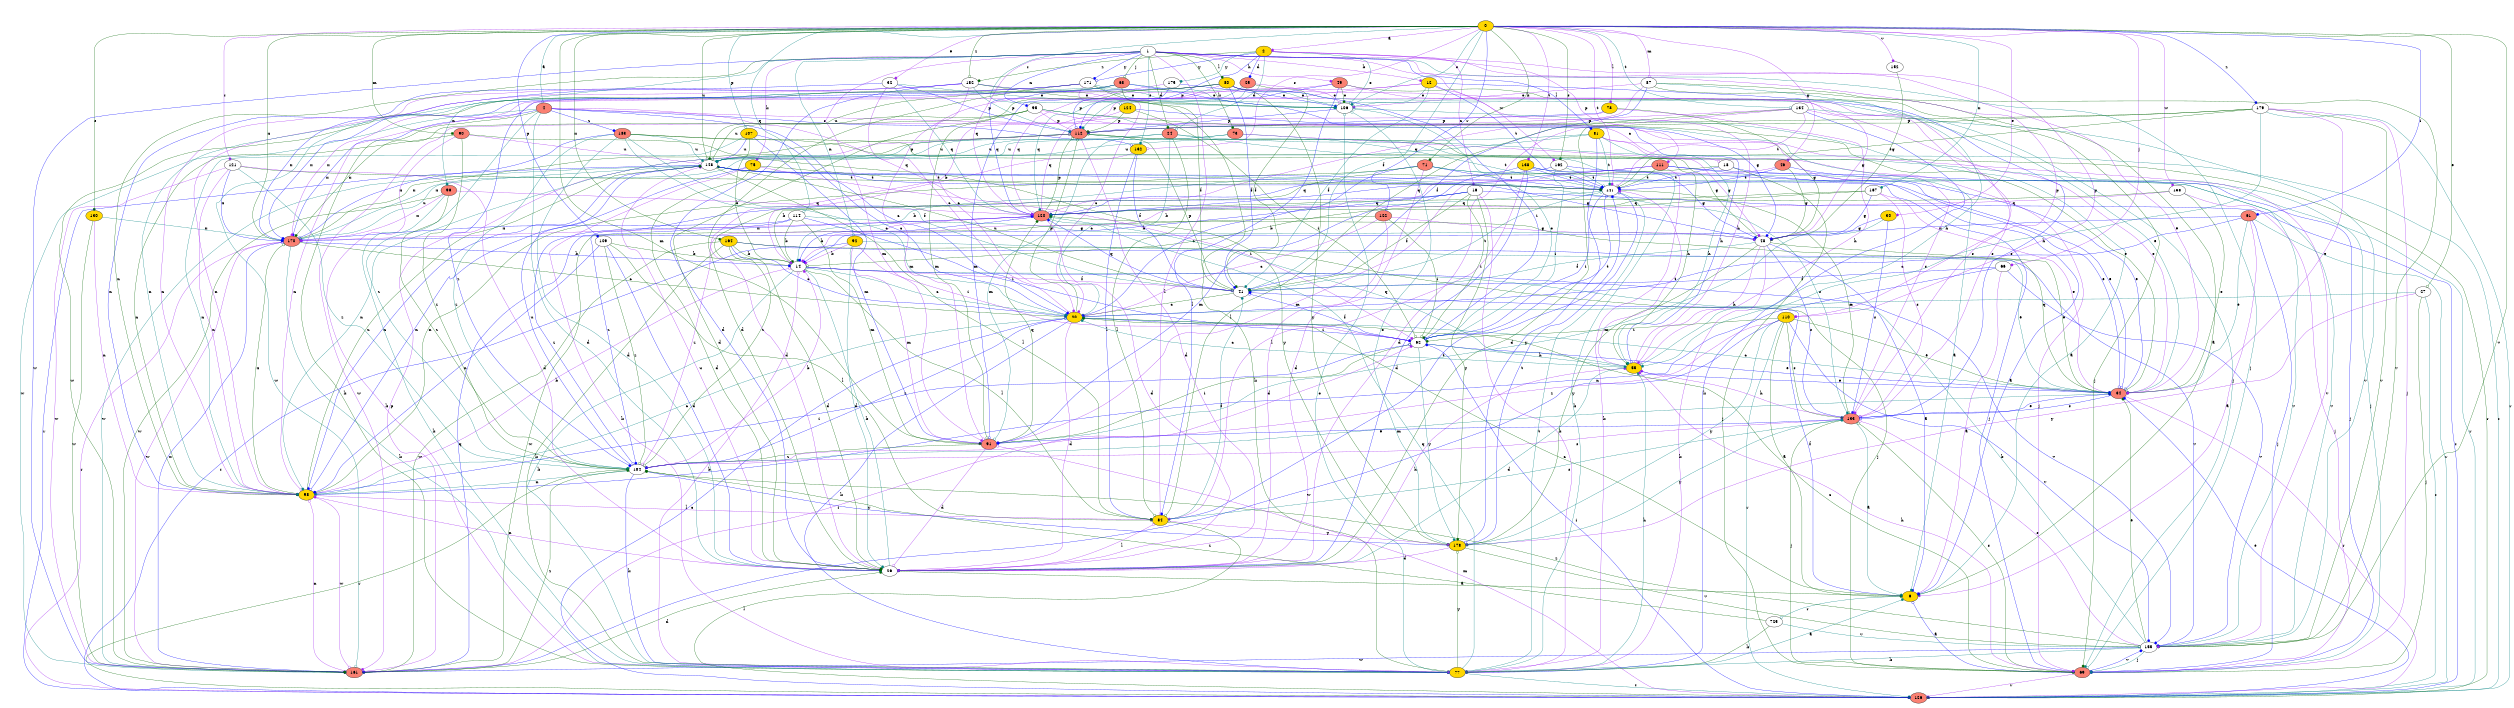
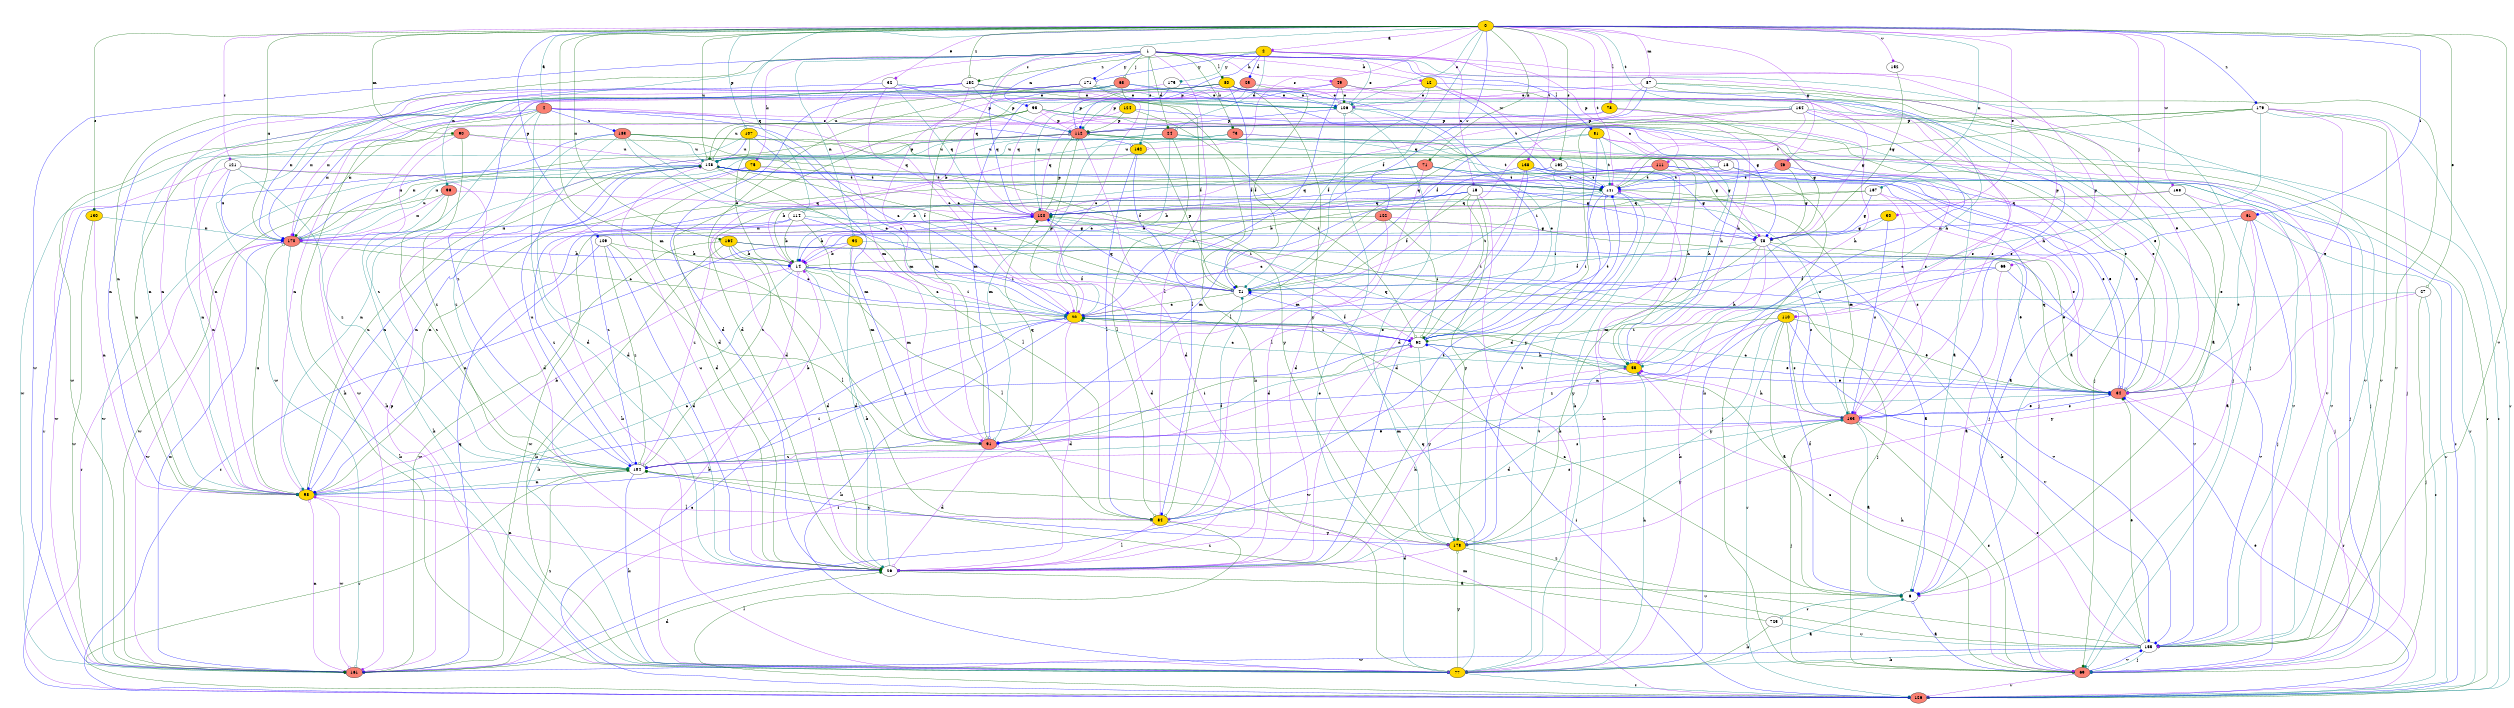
node "6": fillcolor gold -> white
